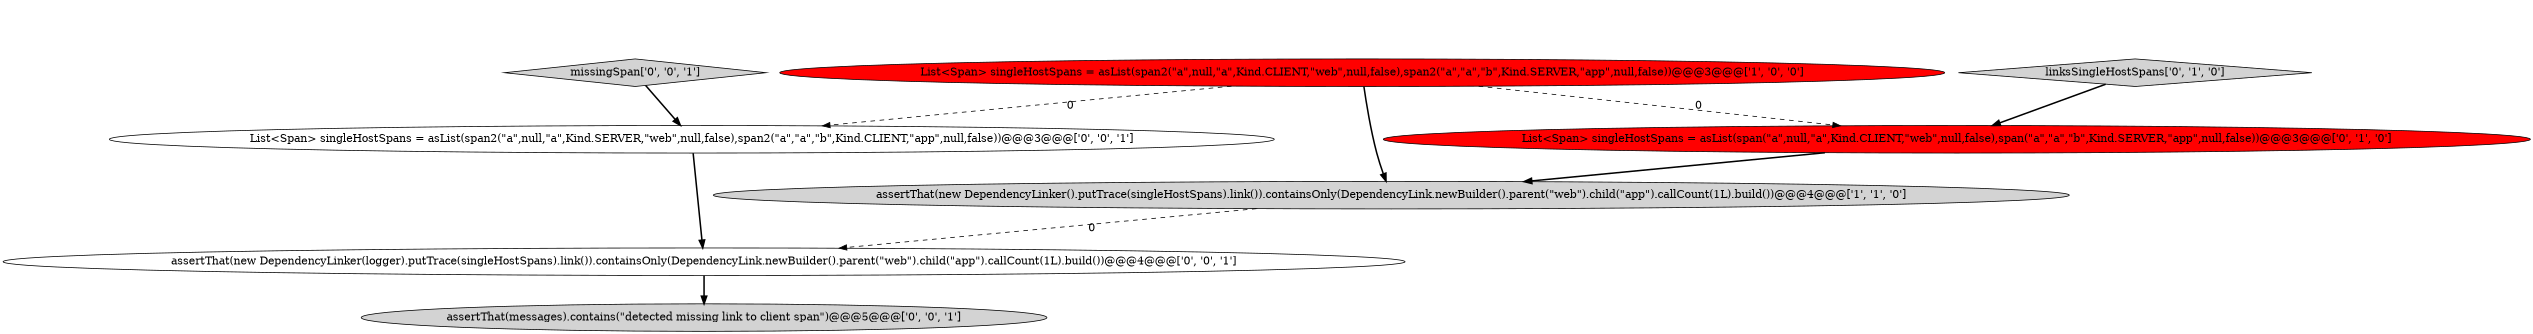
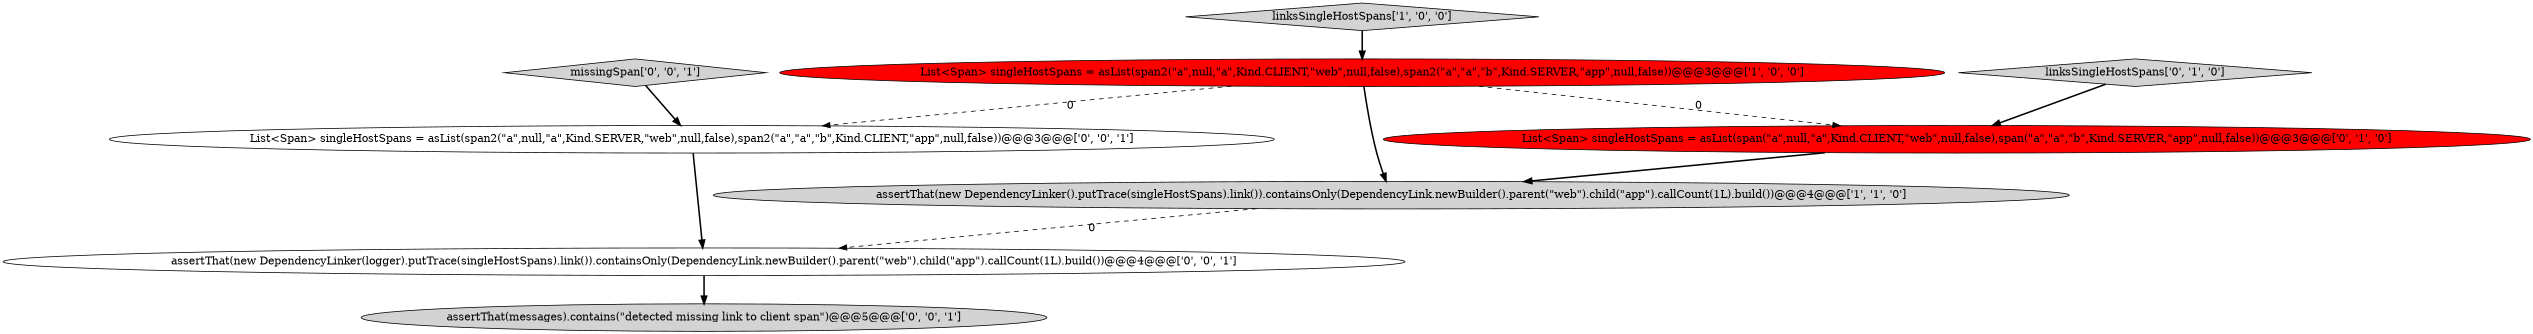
node "linksSingleHostSpans['1', '0', '0']": added
